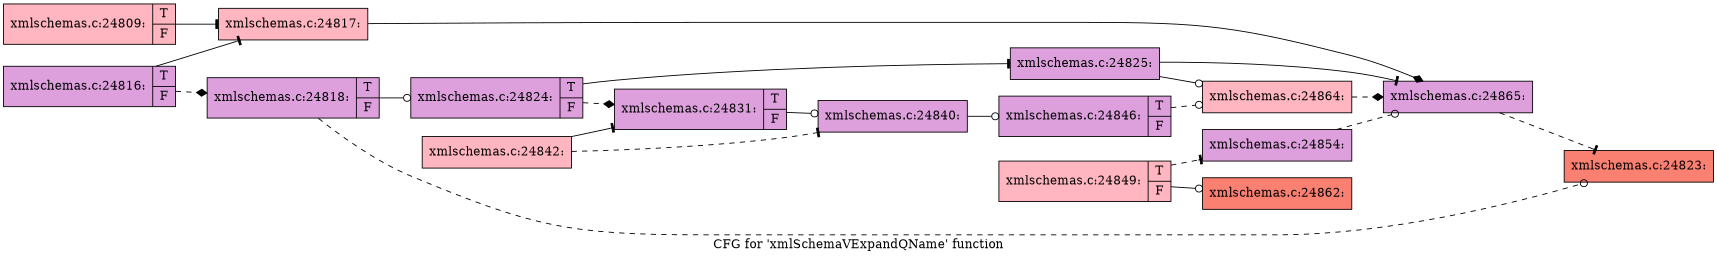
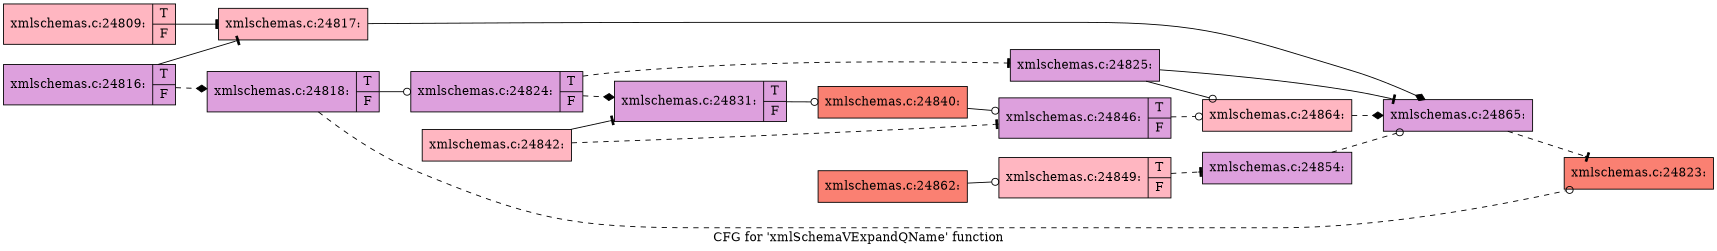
edge "xmlschemas.c:24824:" -> "xmlschemas.c:24825:": style solid -> dashed
node "xmlschemas.c:24840:": fillcolor plum -> salmon
edge "xmlschemas.c:24842:" -> "xmlschemas.c:24840:": now "xmlschemas.c:24842:" -> "xmlschemas.c:24846:"
edge "xmlschemas.c:24849:" -> "xmlschemas.c:24862:": reversed
